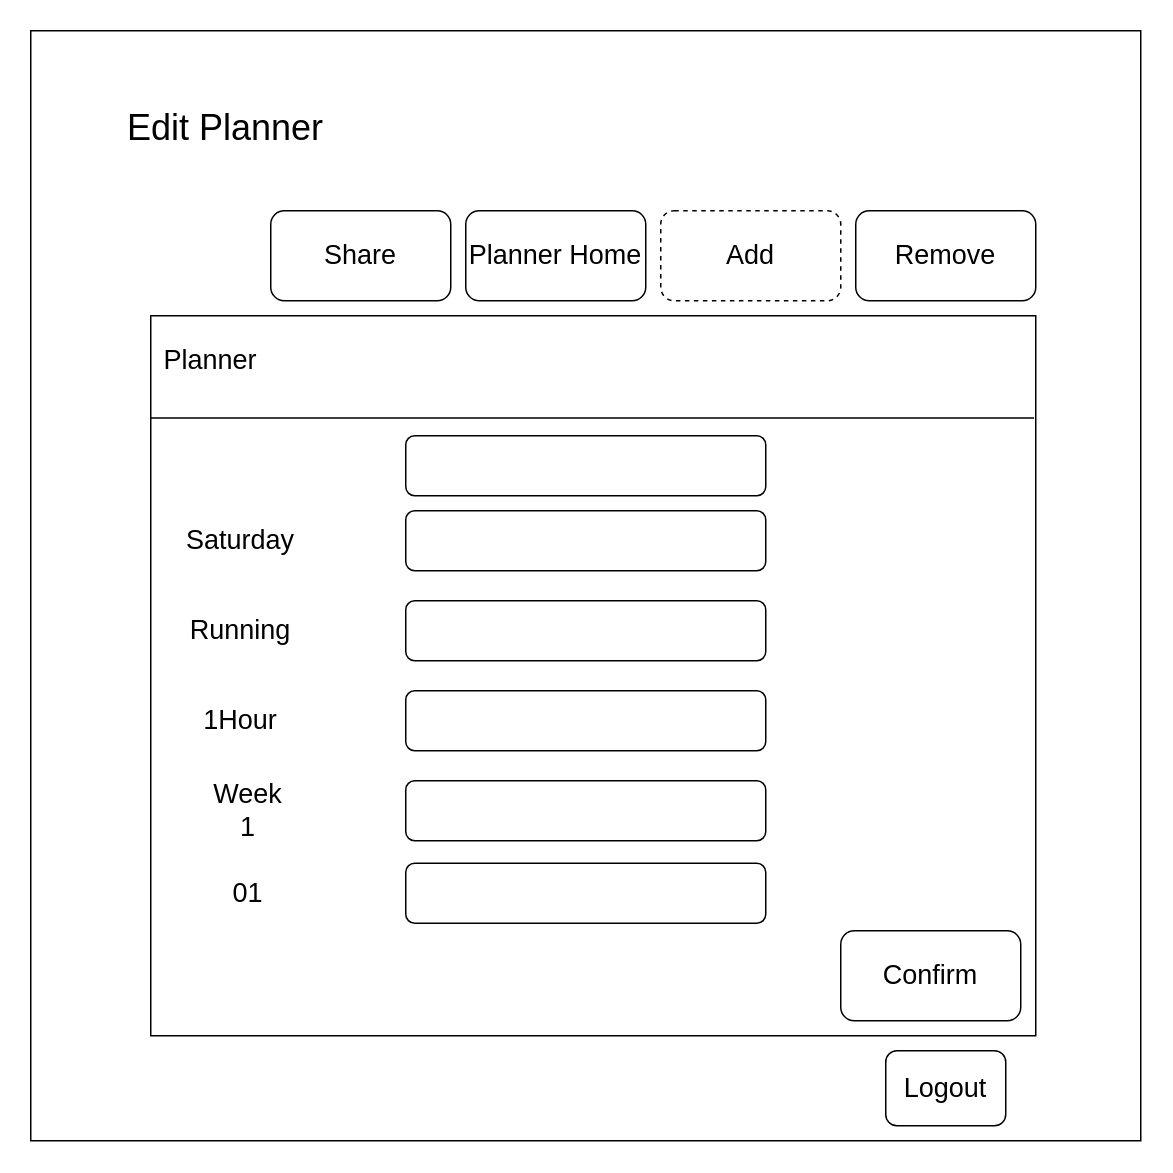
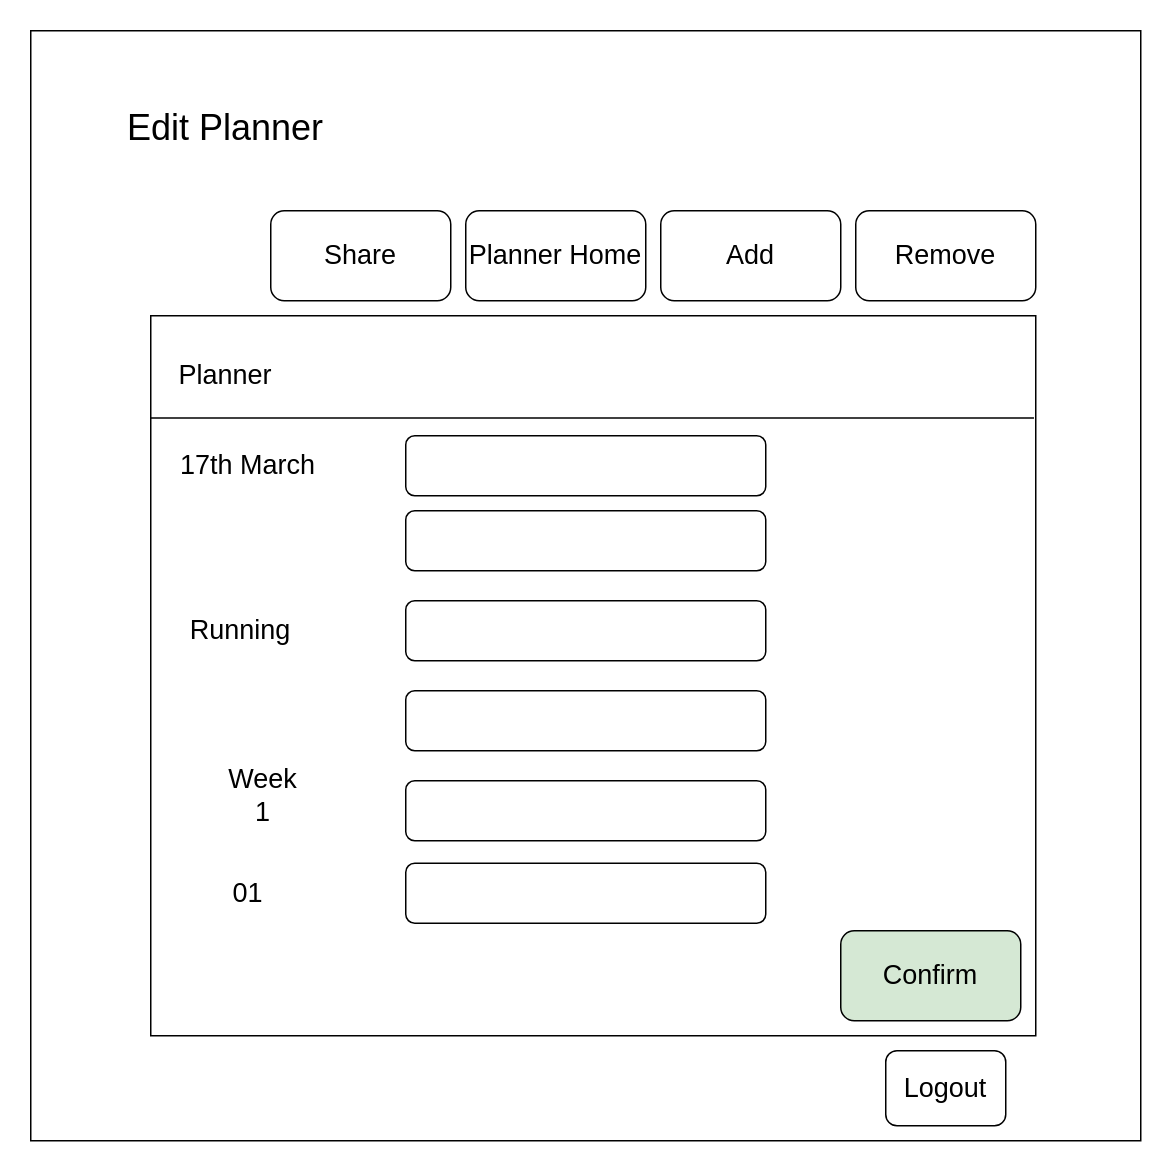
node "Add": style dashed -> solid
node "Planner": moved (211, 361) -> (226, 376)
node "17th March": added
node "Saturday": removed
node "1Hour": removed
node "Week 1": moved (248, 811) -> (263, 796)
node "Confirm": fillcolor #ffffff -> #d5e8d4
